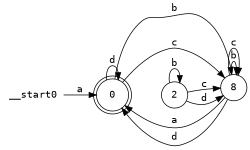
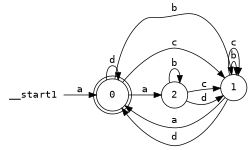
node "8": label "8" -> "1"
node "__start0": label "__start0" -> "__start1"
edge "0" -> "2": added, label "a"
